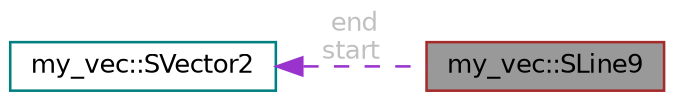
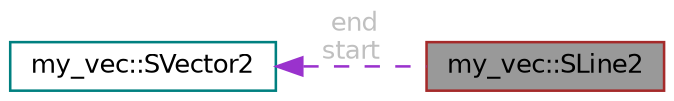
node "my_vec::SLine9": label "my_vec::SLine9" -> "my_vec::SLine2"
